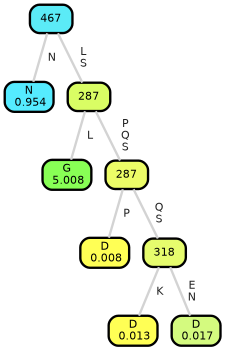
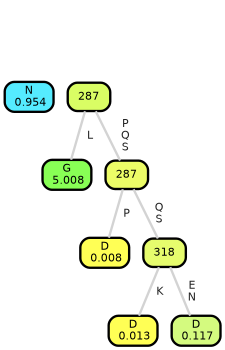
node "467": removed
node "D 0.017": label "D 0.017" -> "D 0.117"
